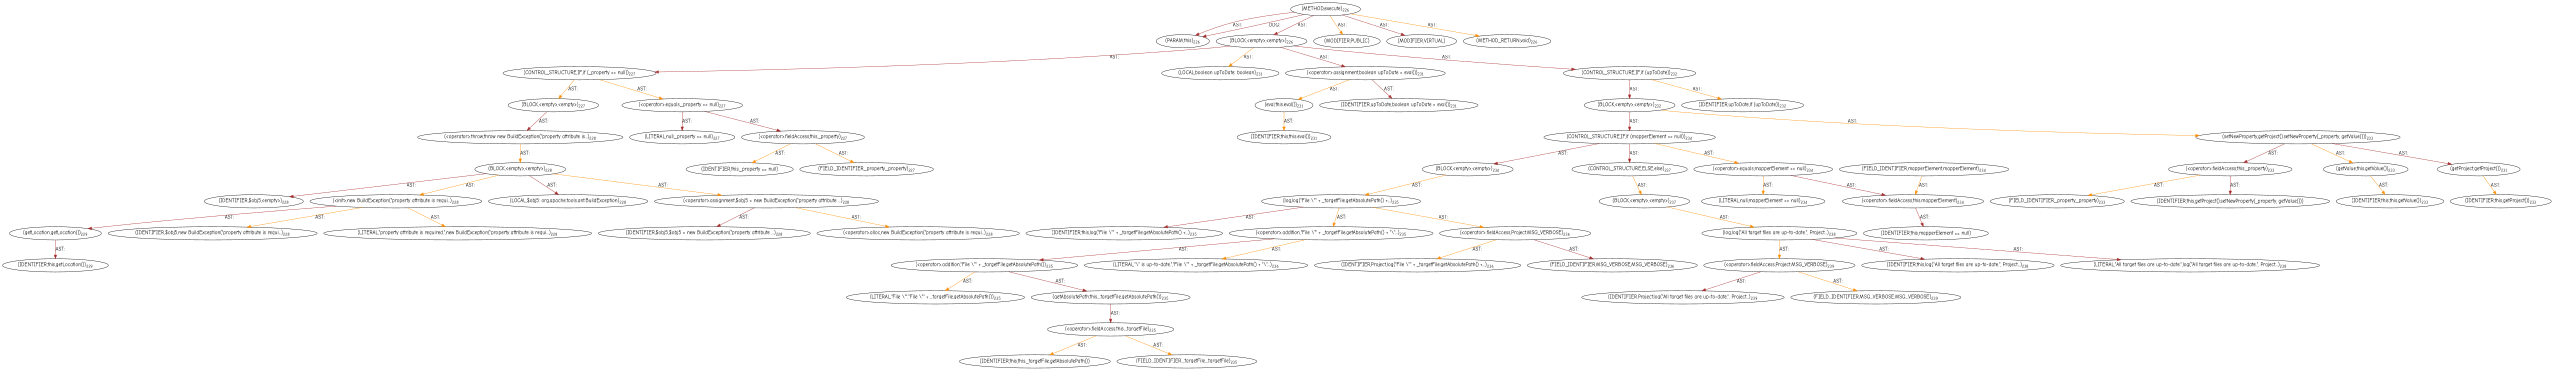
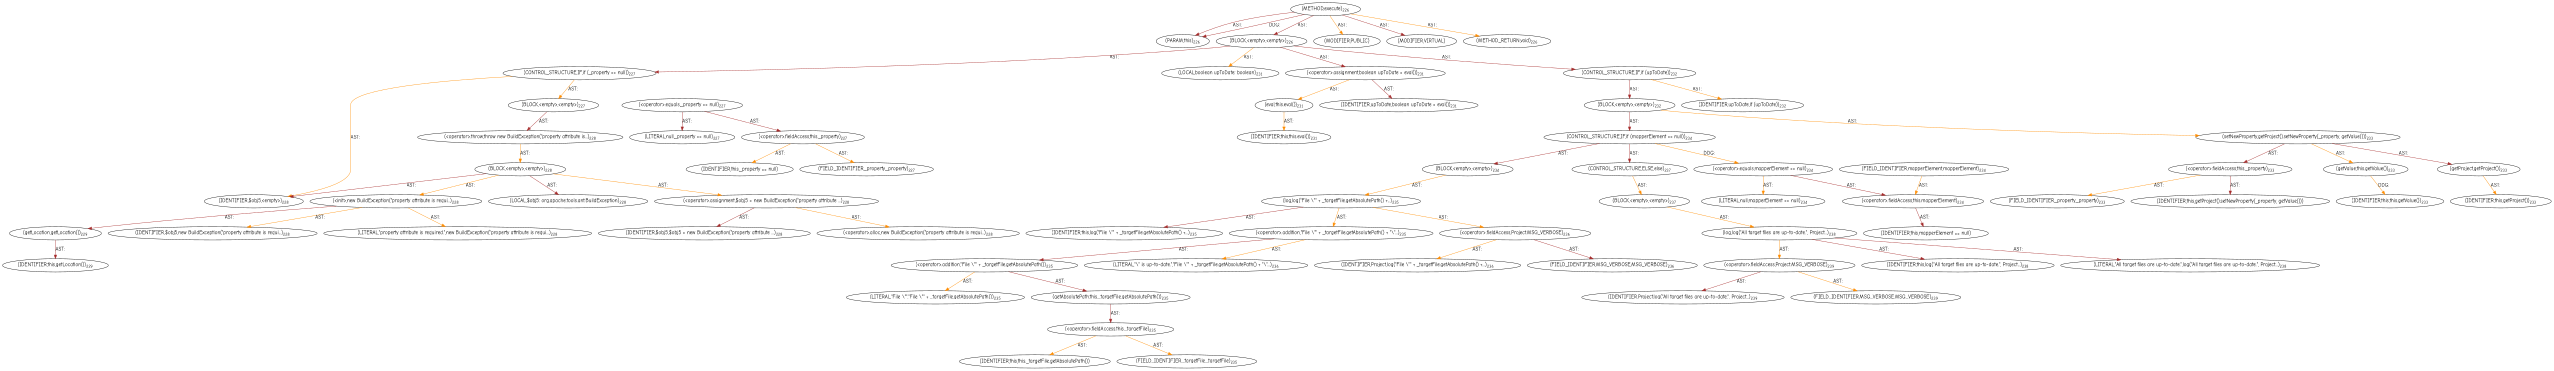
edge "(CONTROL_STRUCTURE,IF,if (_property == null))" -> "(<operator>.equals,_property == null)": now "(CONTROL_STRUCTURE,IF,if (_property == null))" -> "(IDENTIFIER,$obj5,<empty>)"
edge "(CONTROL_STRUCTURE,IF,if (mapperElement == null))" -> "(<operator>.equals,mapperElement == null)": label "AST: " -> "DDG: "
node "(getProject,getProject())": text "231" -> "233"
edge "(getValue,this.getValue())" -> "(IDENTIFIER,this,this.getValue())": label "AST: " -> "DDG: "
